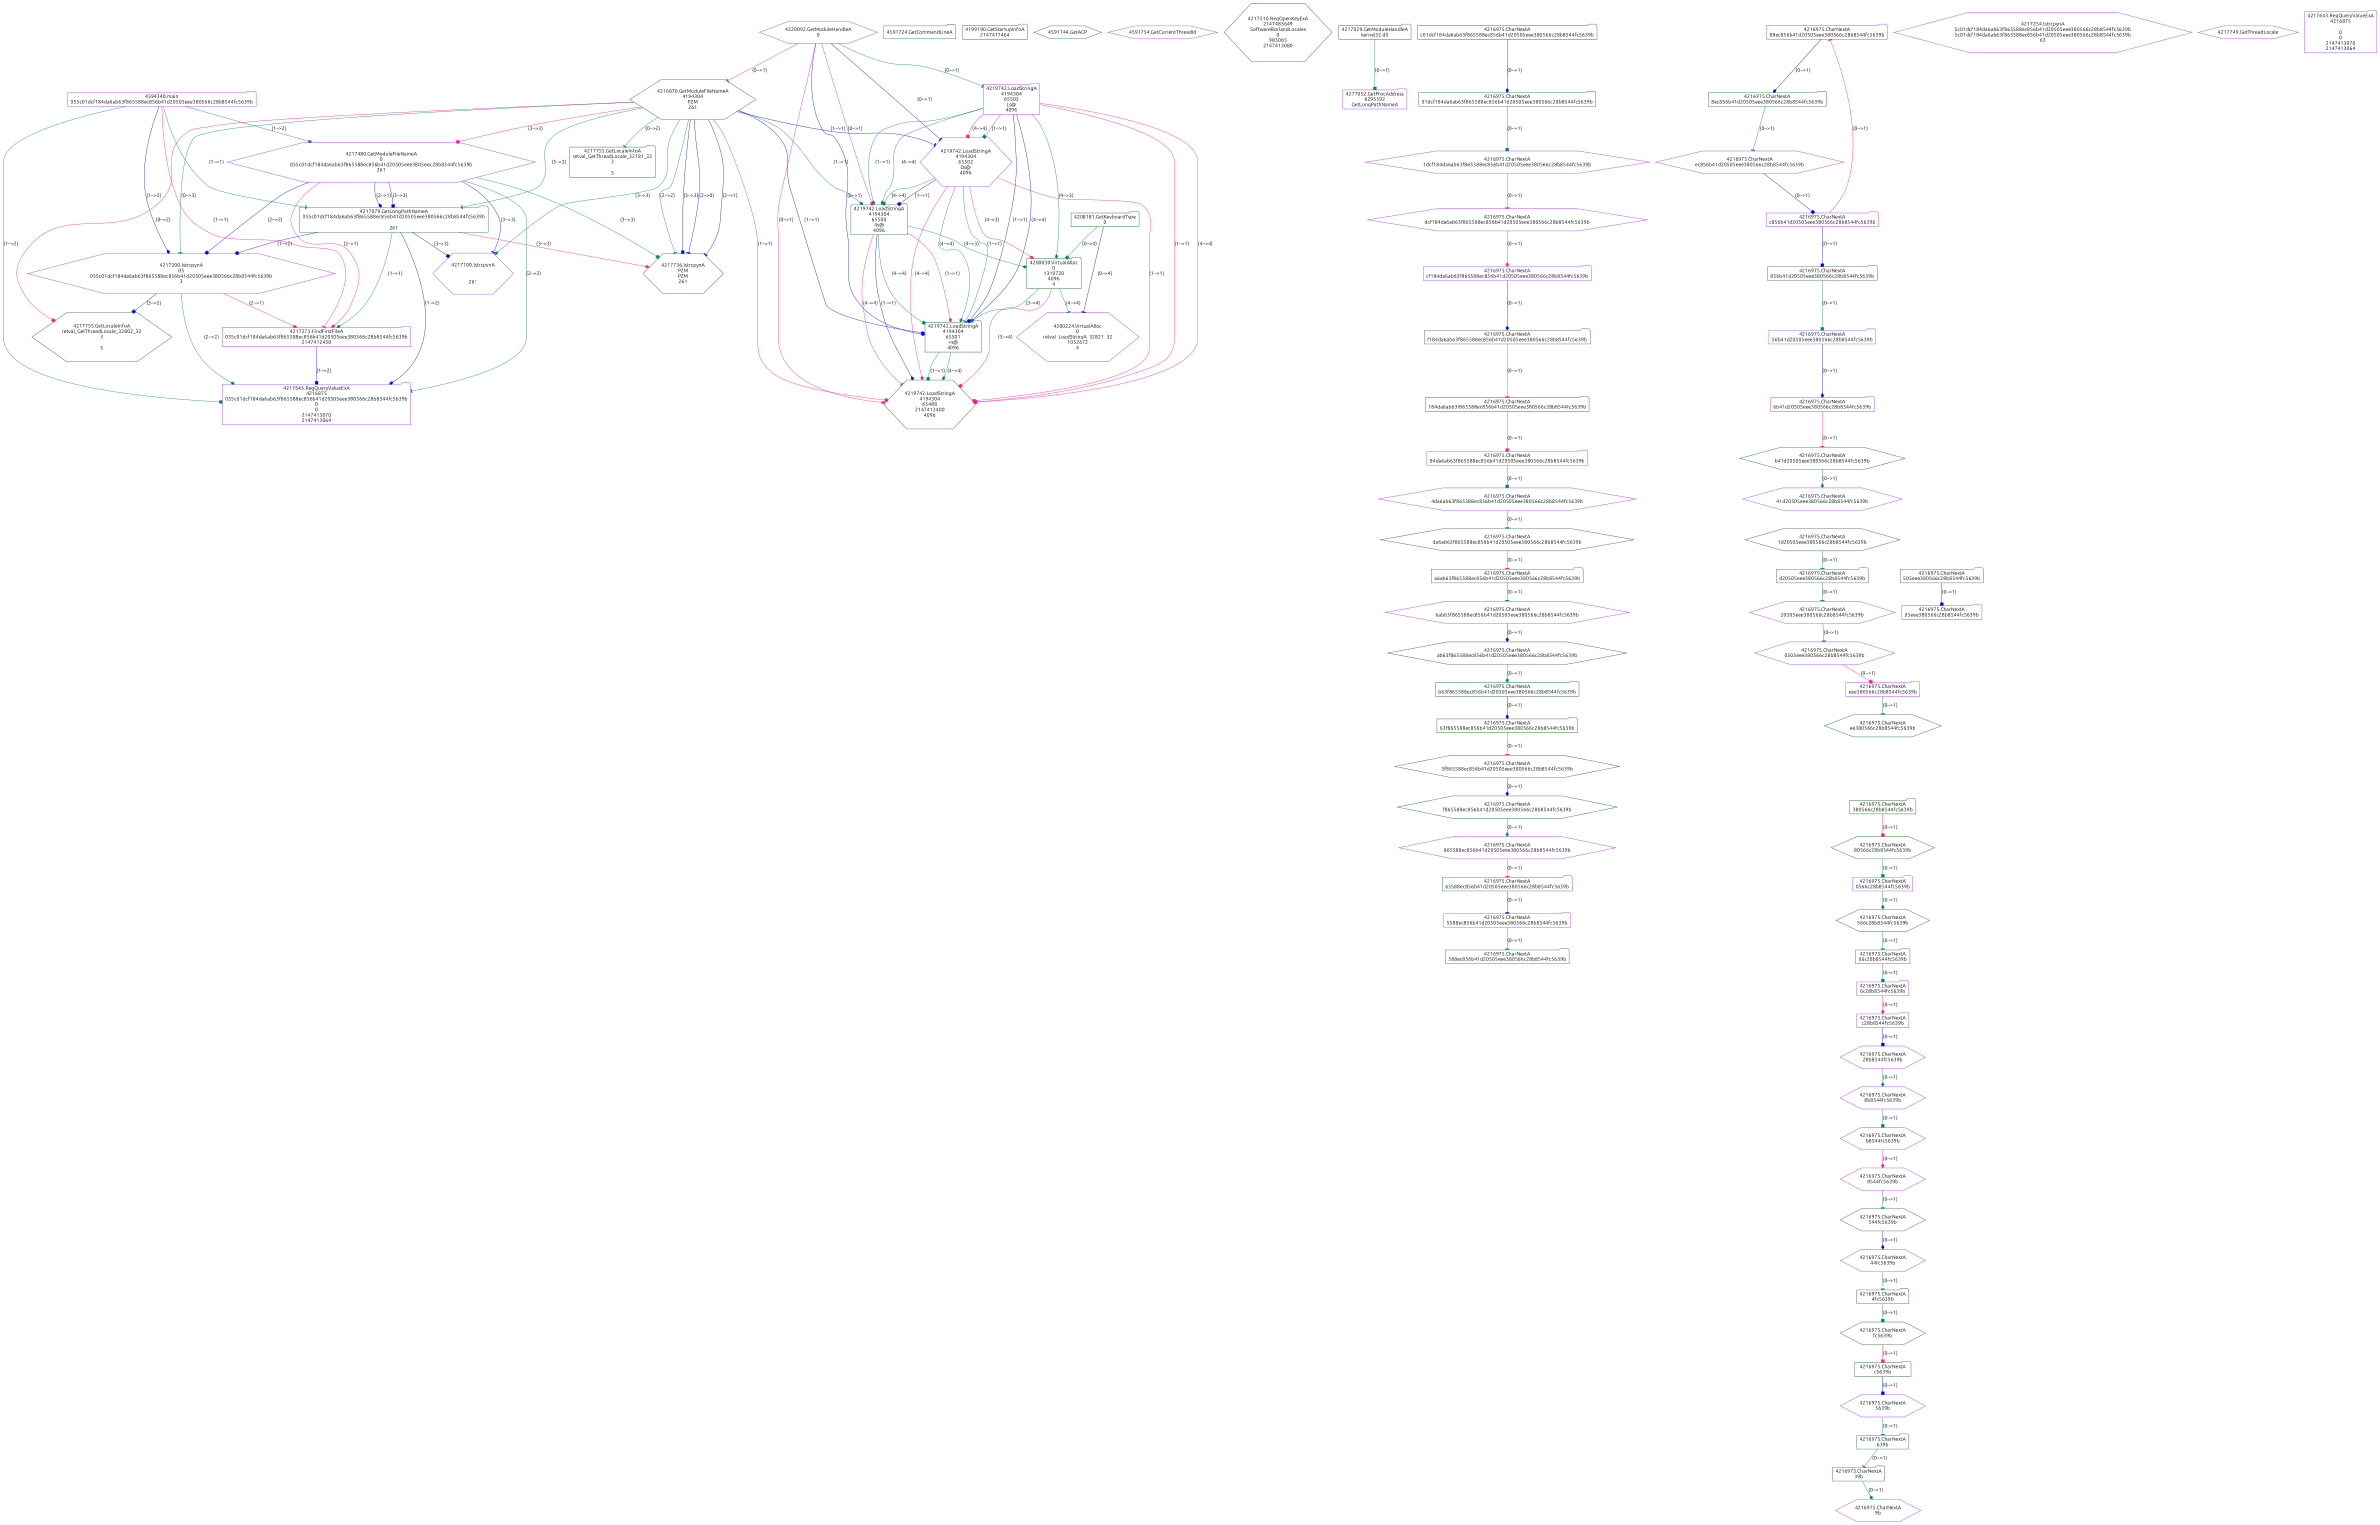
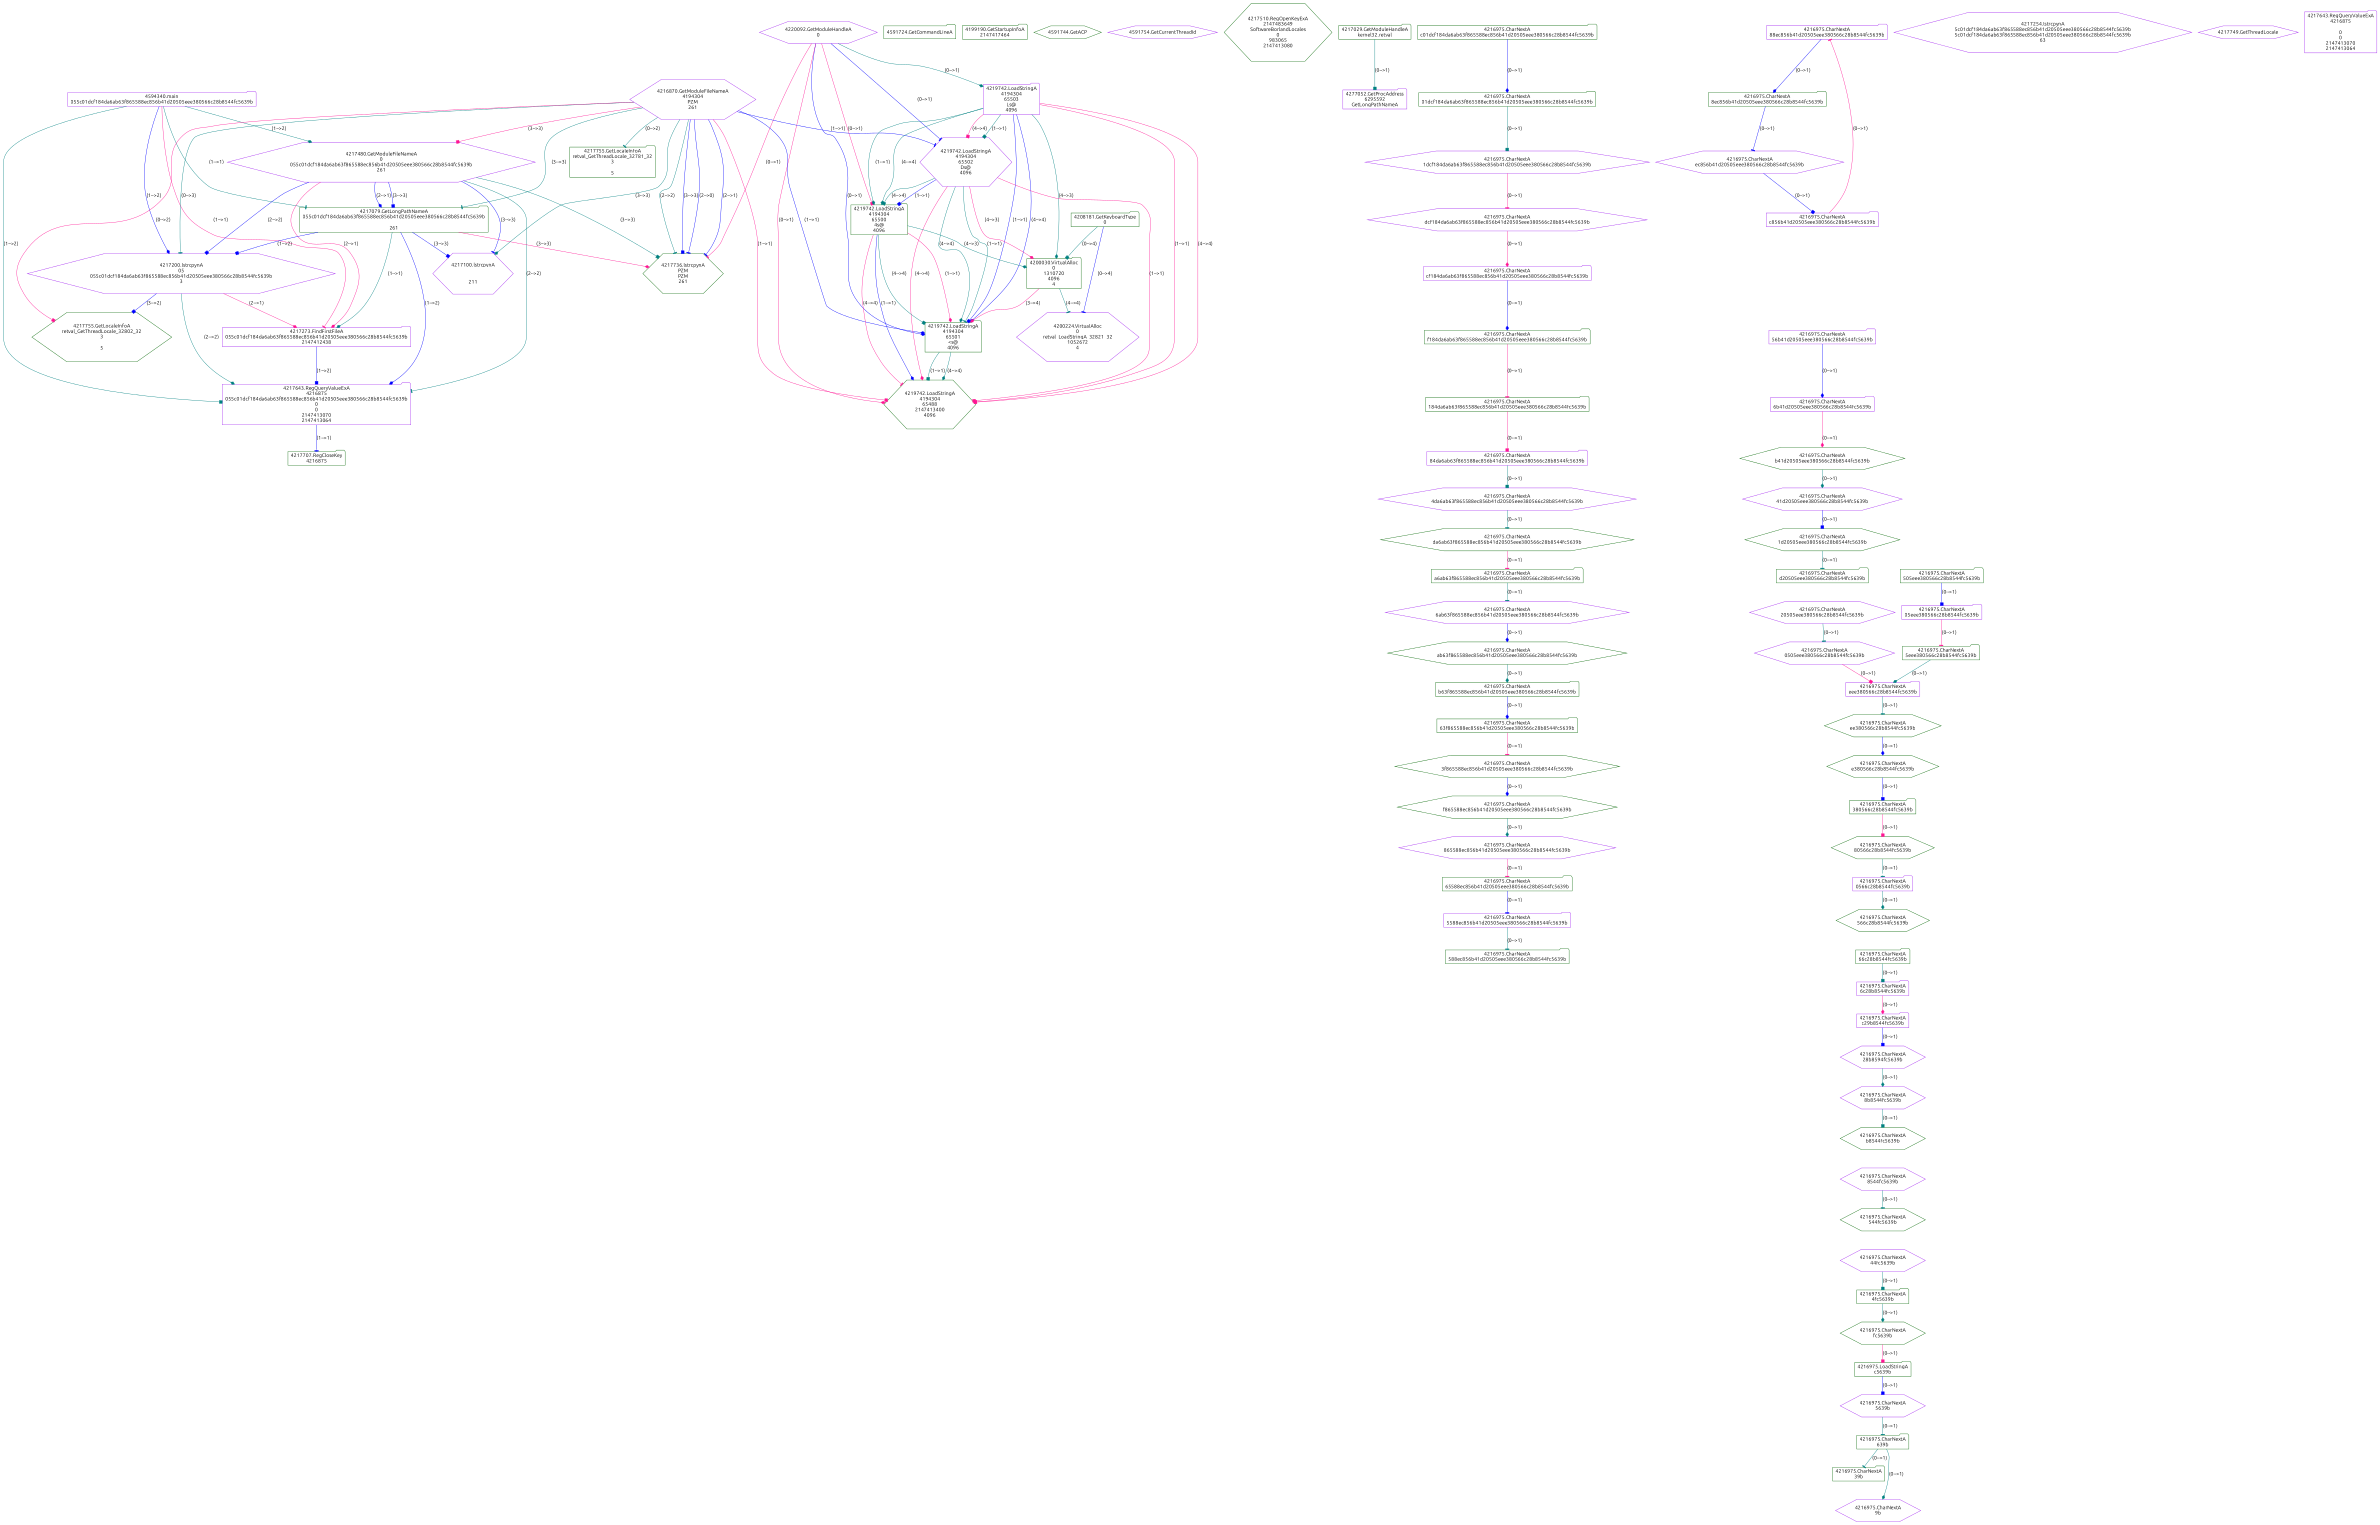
node "4217029.GetModuleHandleA kernel32.dll": label "4217029.GetModuleHandleA kernel32.dll" -> "4217029.GetModuleHandleA kernel32.retval"
edge "4220092.GetModuleHandleA 0" -> "4216870.GetModuleFileNameA 4194304 PZM 261": now "4220092.GetModuleHandleA 0" -> "4217736.lstrcpynA PZM PZM 261"
edge "4220092.GetModuleHandleA 0" -> "4219742.LoadStringA 4194304 65503 Ls@ 4096": arrowhead tee -> diamond
node "4216870.GetModuleFileNameA 4194304 PZM 261": color darkgreen -> purple
edge "4216975.CharNextA 8ec856b41d20505eee380566c28b8544fc5639b" -> "4216975.CharNextA ec856b41d20505eee380566c28b8544fc5639b": color teal -> blue
edge "4216870.GetModuleFileNameA 4194304 PZM 261" -> "4219742.LoadStringA 4194304 65500 4s@ 4096": removed, label "(1-->1)"
node "4217100.lstrcpynA 261": label "4217100.lstrcpynA 261" -> "4217100.lstrcpynA 211"
node "4216975.CharNextA 856b41d20505eee380566c28b8544fc5639b": removed
edge "4200030.VirtualAlloc 0 1310720 4096 4" -> "4219742.LoadStringA 4194304 65501 <s@ 4096": color teal -> deeppink
edge "4200030.VirtualAlloc 0 1310720 4096 4" -> "4219742.LoadStringA 4194304 65488 2147413400 4096": removed, label "(3-->4)"
edge "4216975.CharNextA 6b41d20505eee380566c28b8544fc5639b" -> "4216975.CharNextA b41d20505eee380566c28b8544fc5639b": arrowhead tee -> diamond
node "4217707.RegCloseKey 4216875": added
edge "4216975.CharNextA 41d20505eee380566c28b8544fc5639b" -> "4216975.CharNextA 1d20505eee380566c28b8544fc5639b": added, label "(0-->1)"
edge "4216975.CharNextA d20505eee380566c28b8544fc5639b" -> "4216975.CharNextA 20505eee380566c28b8544fc5639b": removed, label "(0-->1)"
node "4216975.CharNextA 5eee380566c28b8544fc5639b": added
node "4216975.CharNextA e380566c28b8544fc5639b": added
edge "4216975.CharNextA 80566c28b8544fc5639b" -> "4216975.CharNextA 0566c28b8544fc5639b": arrowhead box -> tee
edge "4216975.CharNextA 566c28b8544fc5639b" -> "4216975.CharNextA 66c28b8544fc5639b": removed, label "(0-->1)"
node "4216975.CharNextA c28b8544fc5639b": label "4216975.CharNextA c28b8544fc5639b" -> "4216975.CharNextA c29b8544fc5639b"
node "4216975.CharNextA 28b8544fc5639b": label "4216975.CharNextA 28b8544fc5639b" -> "4216975.CharNextA 28b8594fc5639b"
node "4216975.CharNextA b8544fc5639b": color purple -> darkgreen
edge "4216975.CharNextA b8544fc5639b" -> "4216975.CharNextA 8544fc5639b": removed, label "(0-->1)"
edge "4216975.CharNextA 544fc5639b" -> "4216975.CharNextA 44fc5639b": removed, label "(0-->1)"
edge "4216975.CharNextA 44fc5639b" -> "4216975.CharNextA 4fc5639b": arrowhead tee -> box
edge "4216975.CharNextA 4fc5639b" -> "4216975.CharNextA fc5639b": arrowhead box -> diamond
node "4216975.CharNextA c5639b": label "4216975.CharNextA c5639b" -> "4216975.LoadStringA c5639b"
edge "4216975.CharNextA 39b" -> "4216975.CharNextA 9b": now "4216975.CharNextA 639b" -> "4216975.CharNextA 9b"
